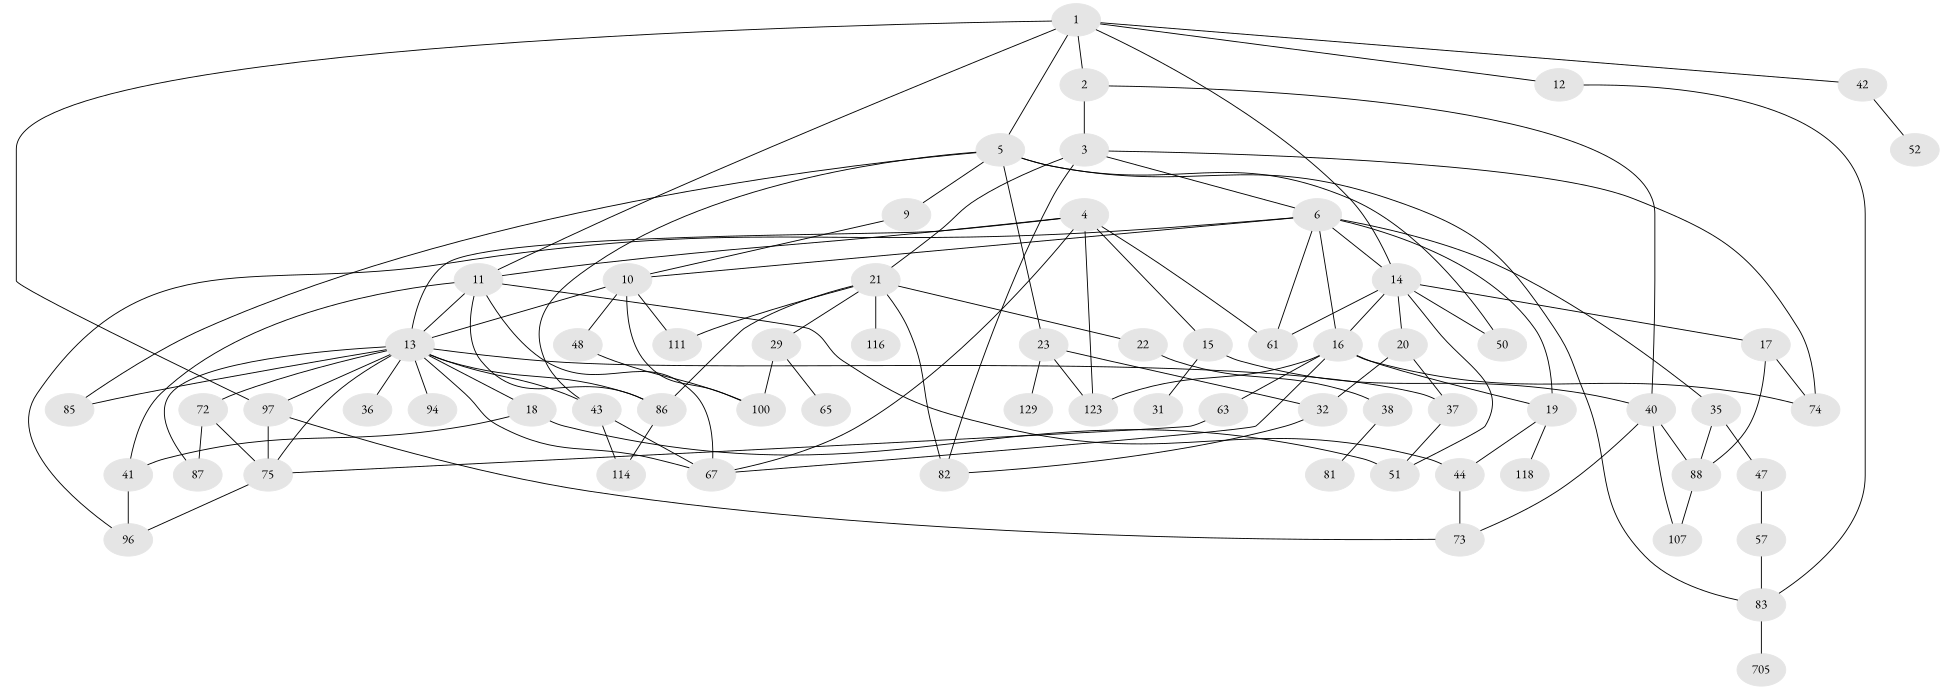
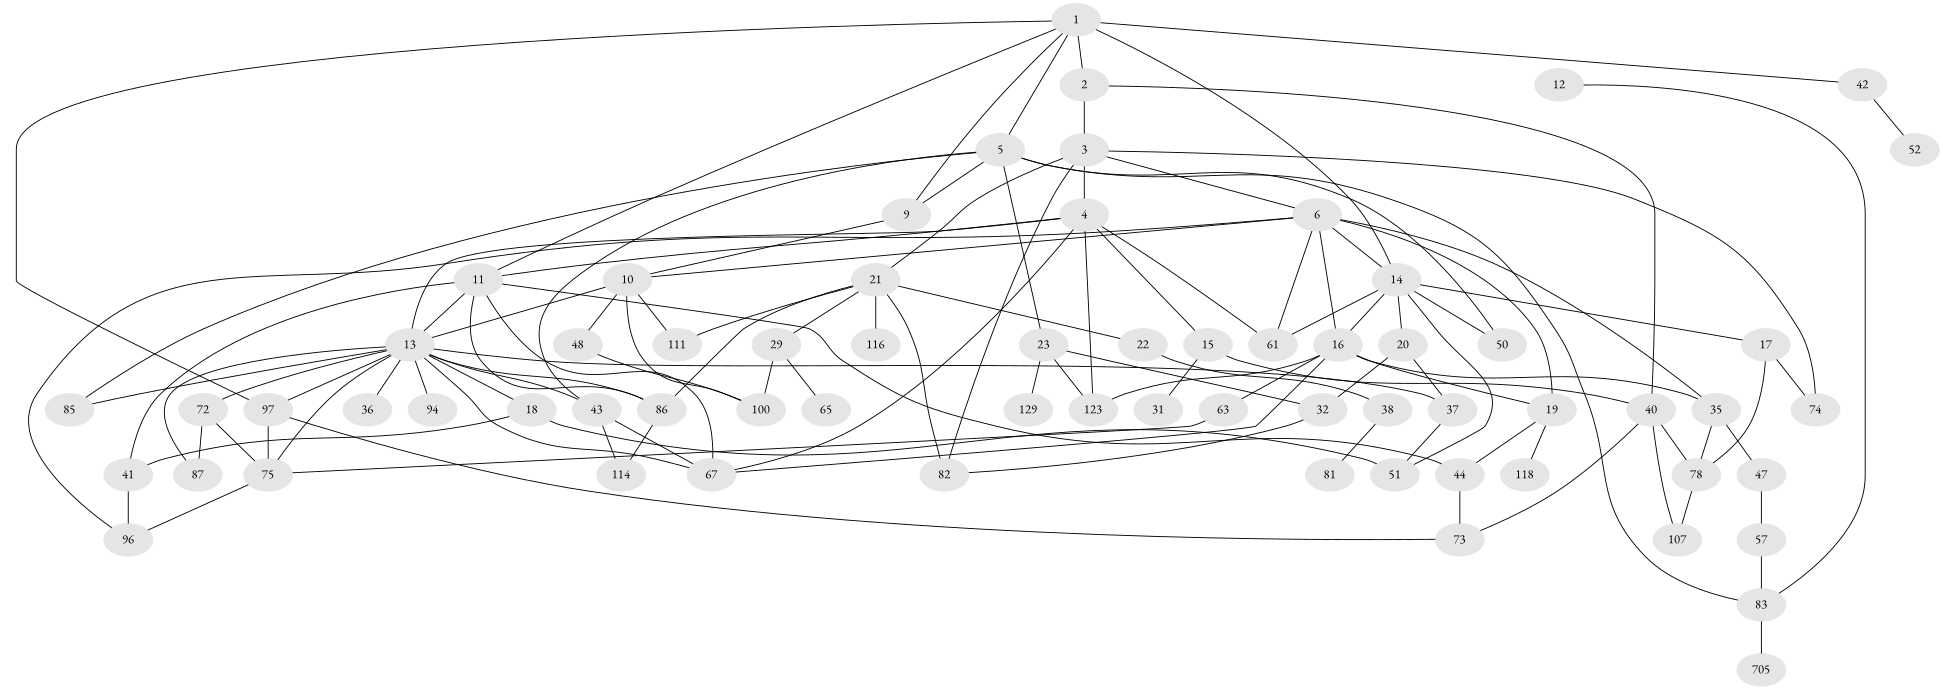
edge "1" -- "12": now "1" -- "9"
edge "3" -- "4": added
edge "16" -- "74": now "16" -- "35"
node "88": label "88" -> "78"
